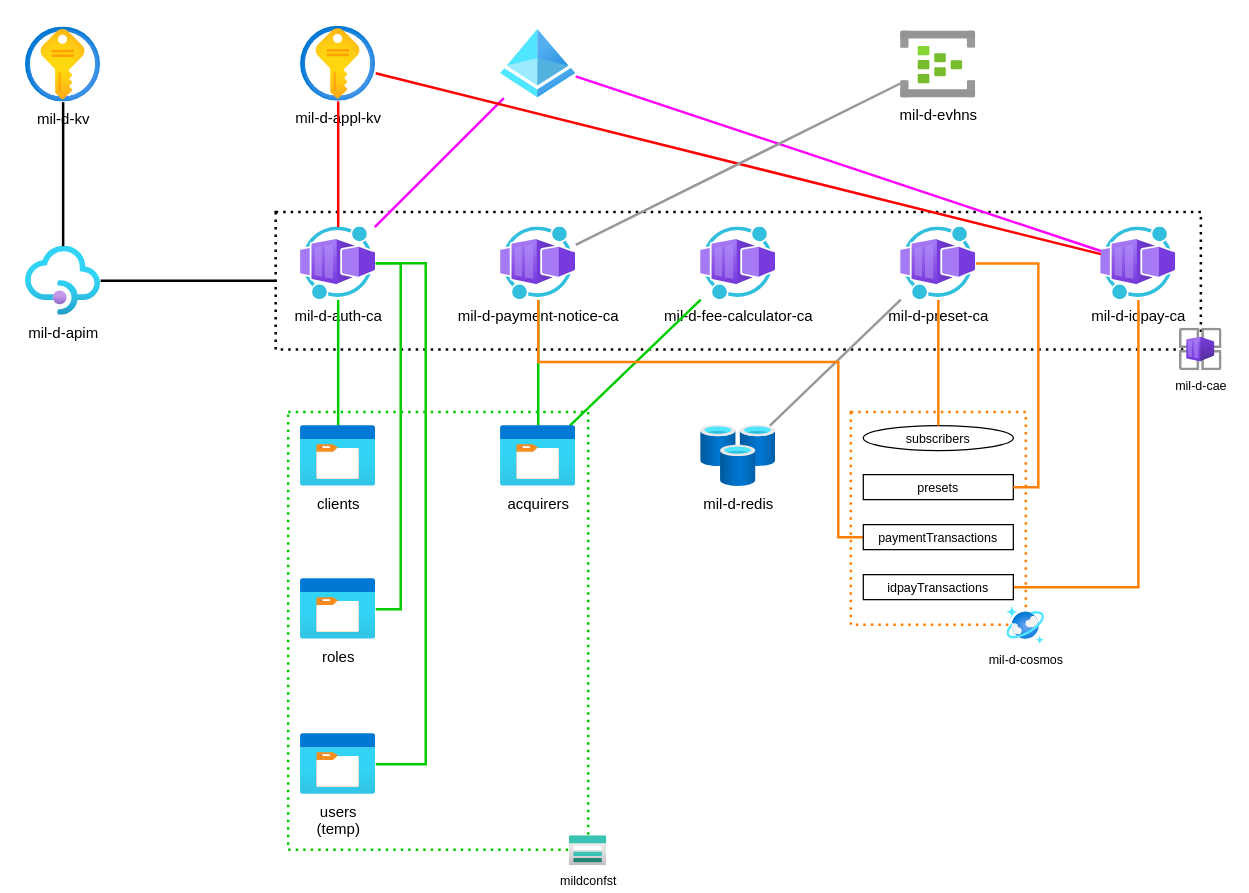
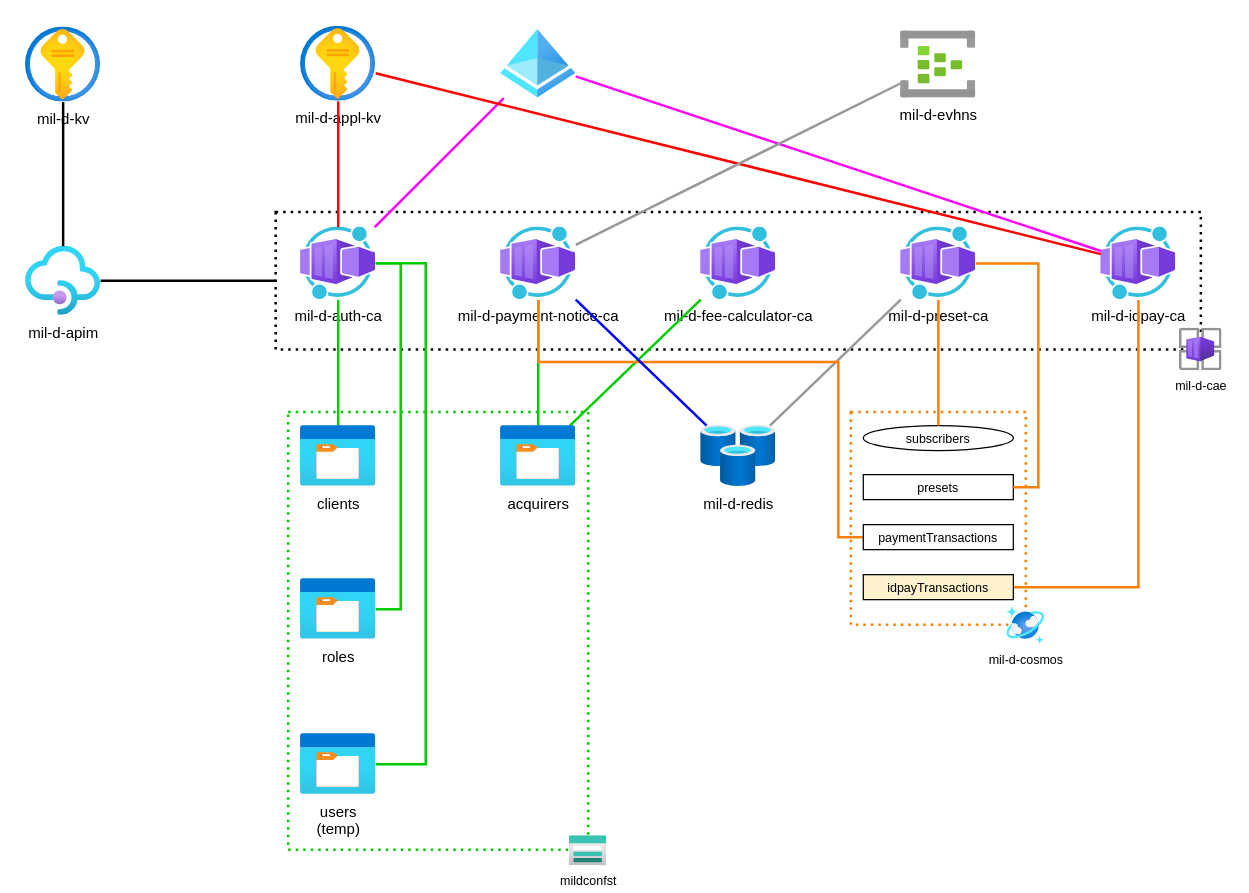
edge "mil-d-payment-notice-ca" -- "mil-d-redis": added
node "idpayTransactions": fillcolor #ffffff -> #fff2cc
